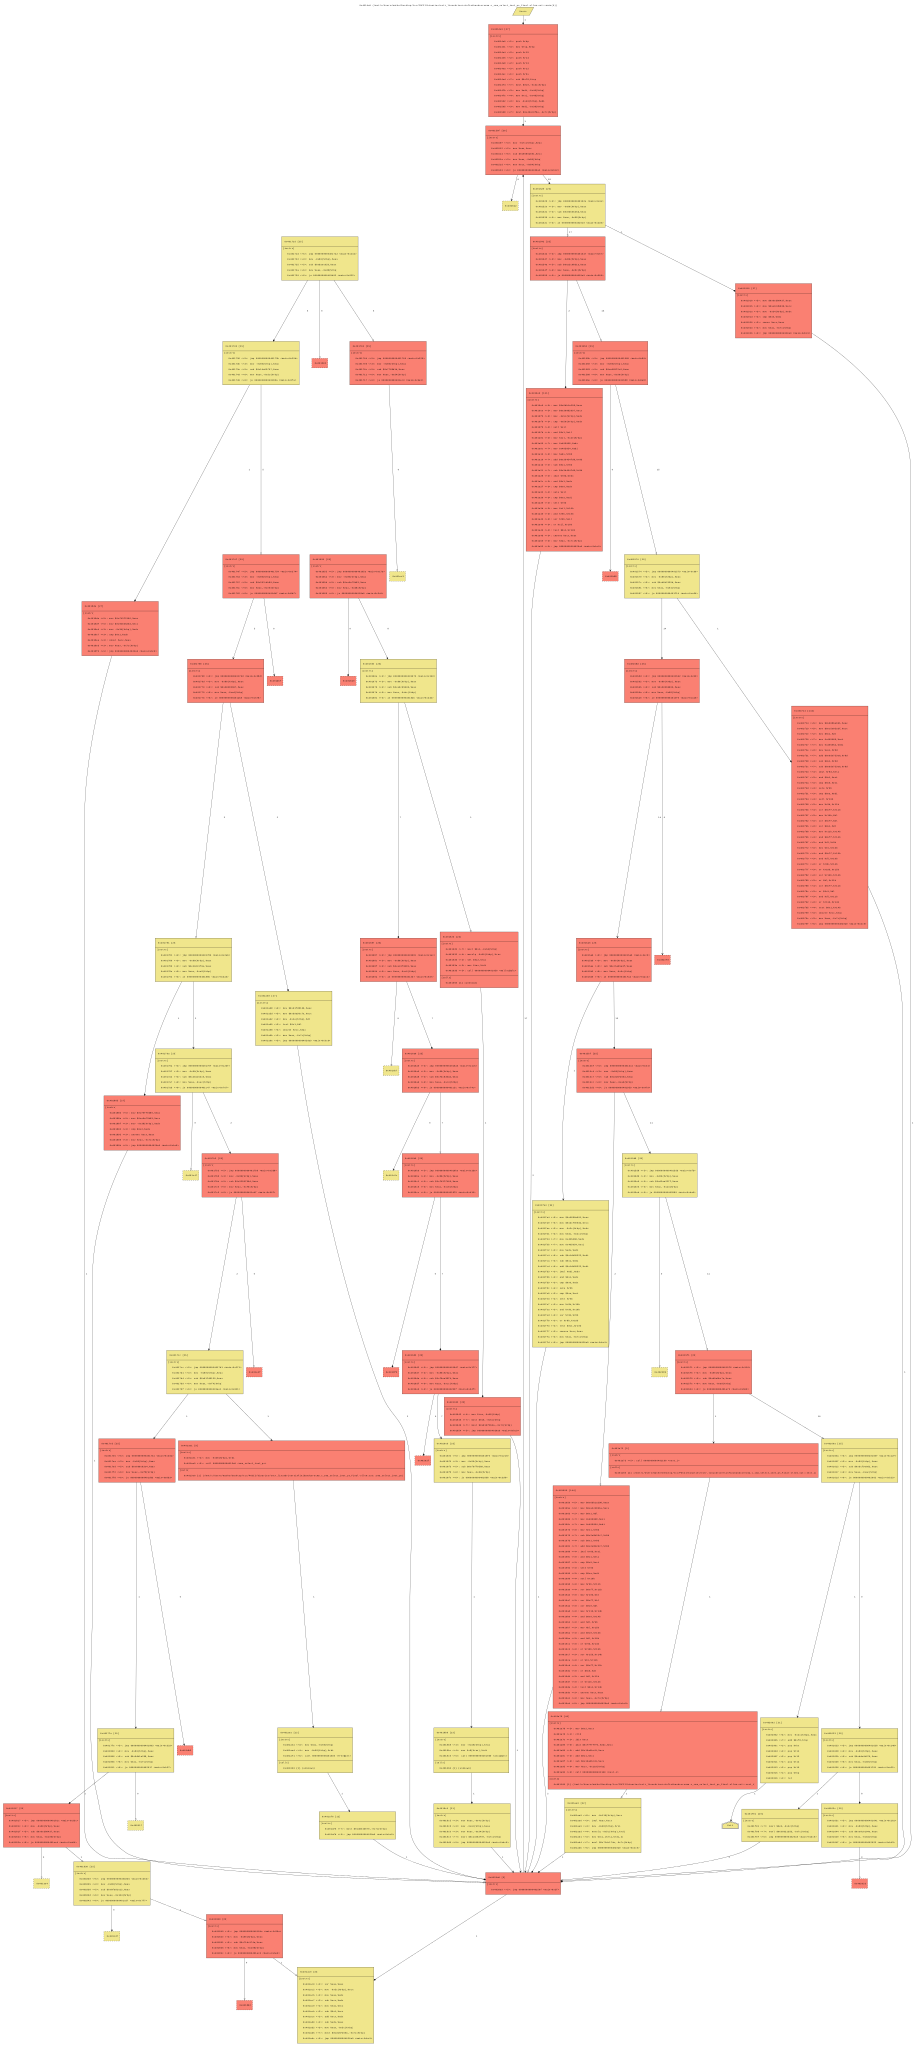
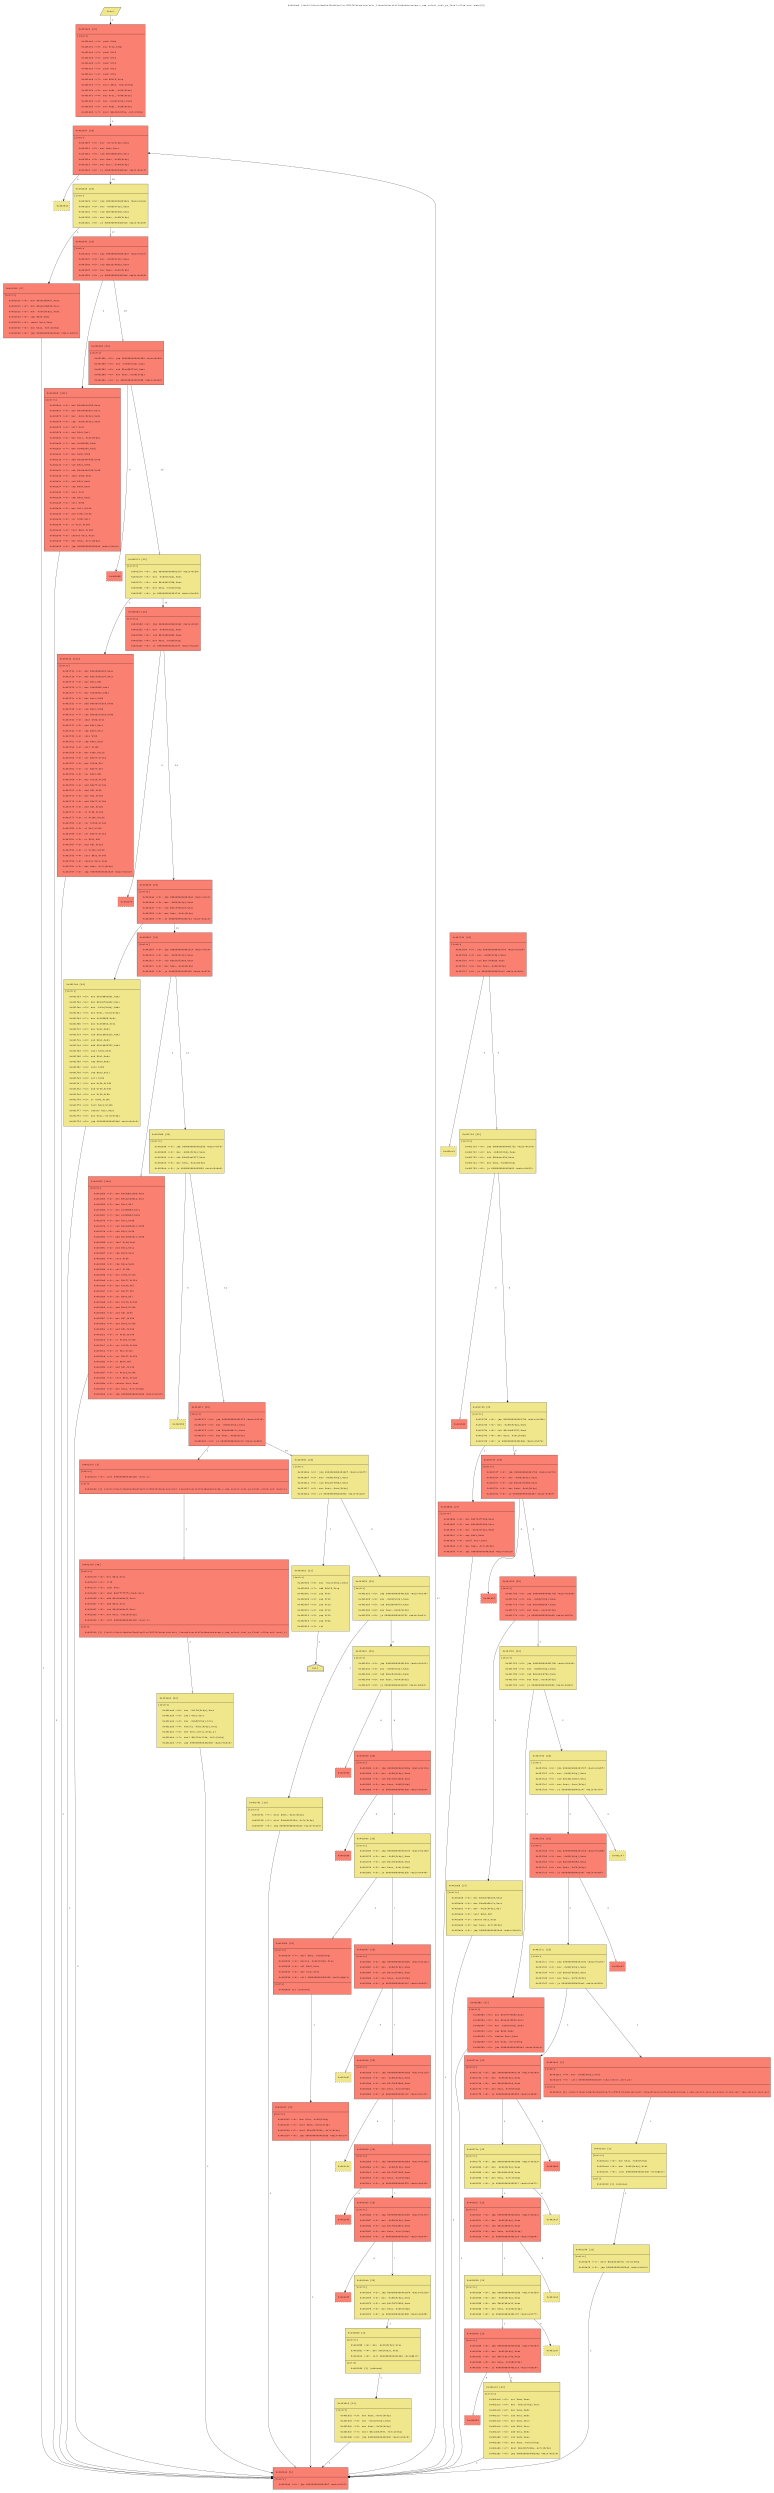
edge "0x40171d [25]" -> "0x401704 [25]": reversed
edge "0x40163c [25]" -> "0x401655 [25]": added, label "8"
edge "0x4020a9 [5]" -> "0x401ac0 [33]": reversed
